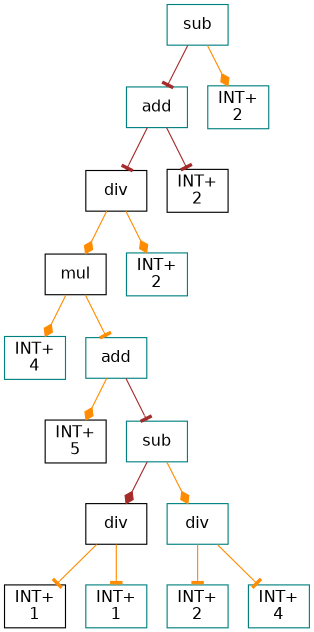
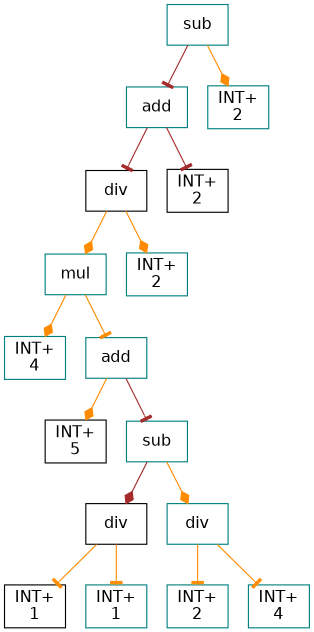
node "mul": color black -> teal
